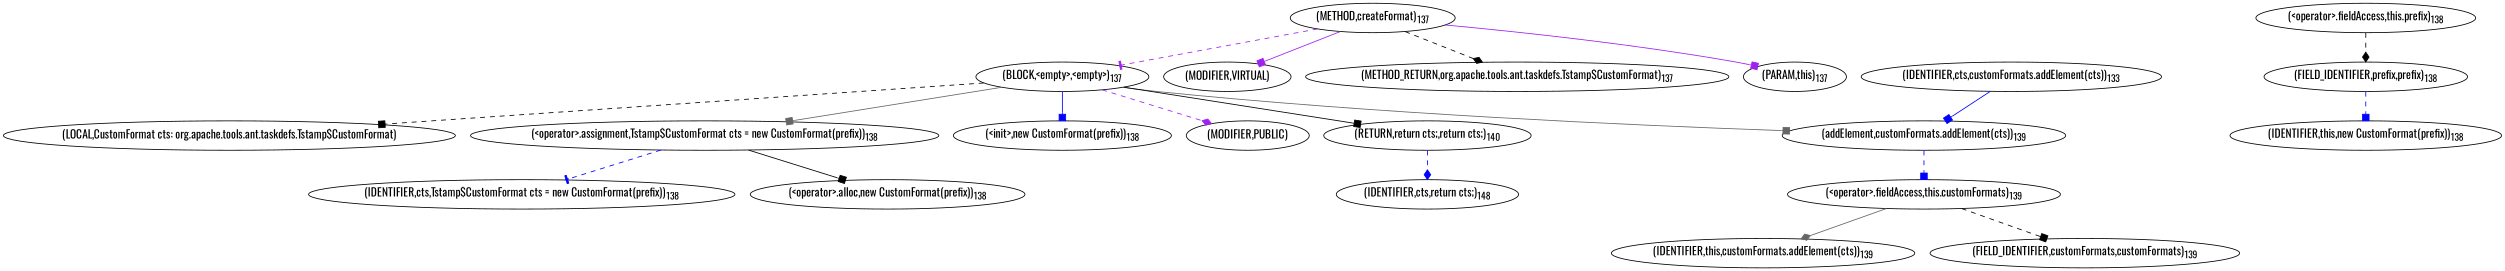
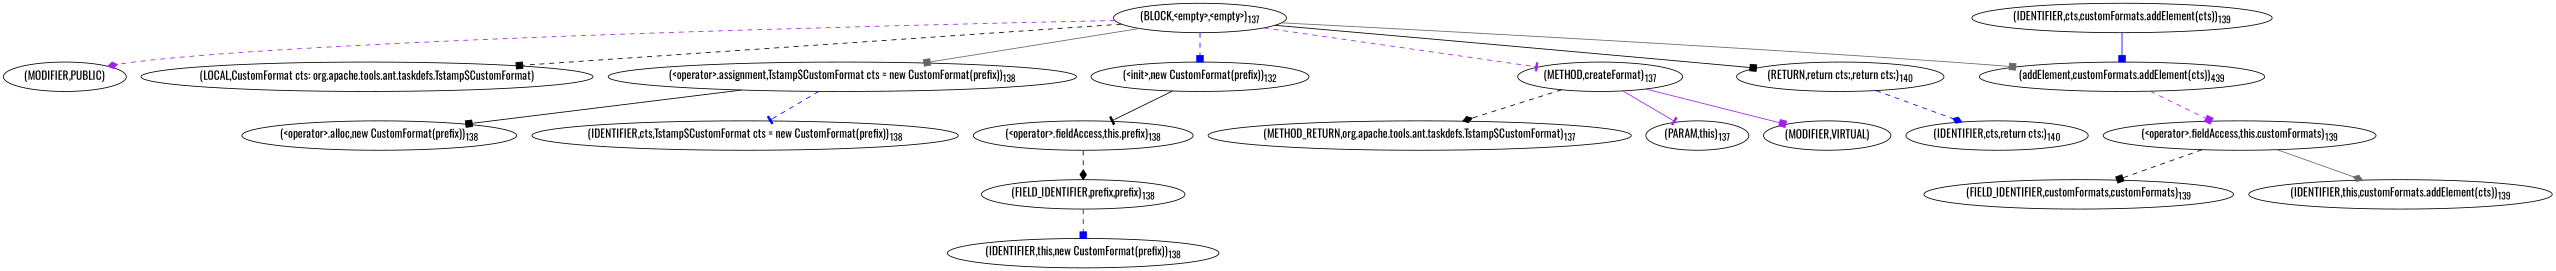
edge "(METHOD,createFormat)" -> "(PARAM,this)": arrowhead box -> tee
edge "(METHOD,createFormat)" -> "(BLOCK,<empty>,<empty>)": reversed
node "(IDENTIFIER,cts,customFormats.addElement(cts))": text "133" -> "139"
edge "(BLOCK,<empty>,<empty>)" -> "(<init>,new CustomFormat(prefix))": style solid -> dashed
edge "(<init>,new CustomFormat(prefix))" -> "(<operator>.fieldAccess,this.prefix)": added
node "(<init>,new CustomFormat(prefix))": text "138" -> "132"
node "(addElement,customFormats.addElement(cts))": text "139" -> "439"
edge "(addElement,customFormats.addElement(cts))" -> "(<operator>.fieldAccess,this.customFormats)": color blue -> purple
node "(IDENTIFIER,cts,return cts;)": text "148" -> "140"
